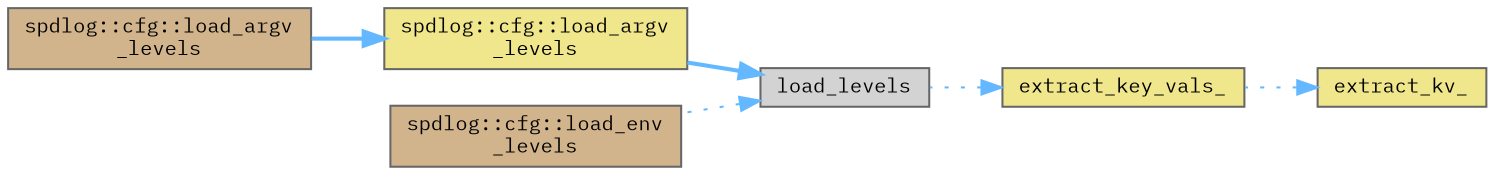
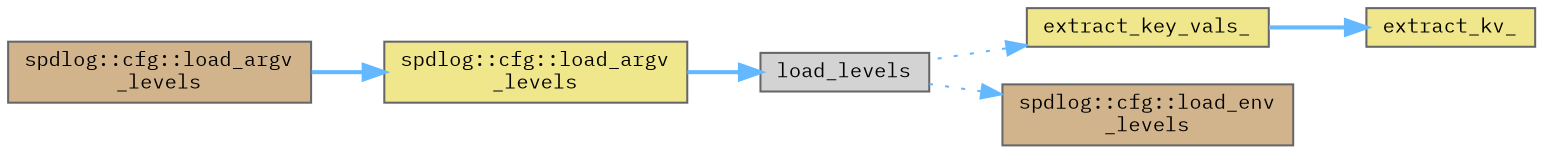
edge "extract_key_vals_" -> "extract_kv_": style dotted -> bold
edge "spdlog::cfg::load_env _levels" -> "load_levels": reversed
